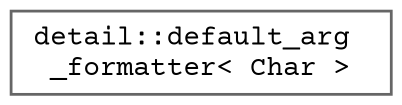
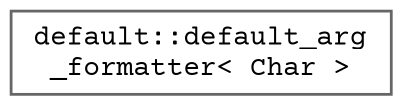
node "detail::default_arg _formatter< Char >": label "detail::default_arg _formatter< Char >" -> "default::default_arg _formatter< Char >"
